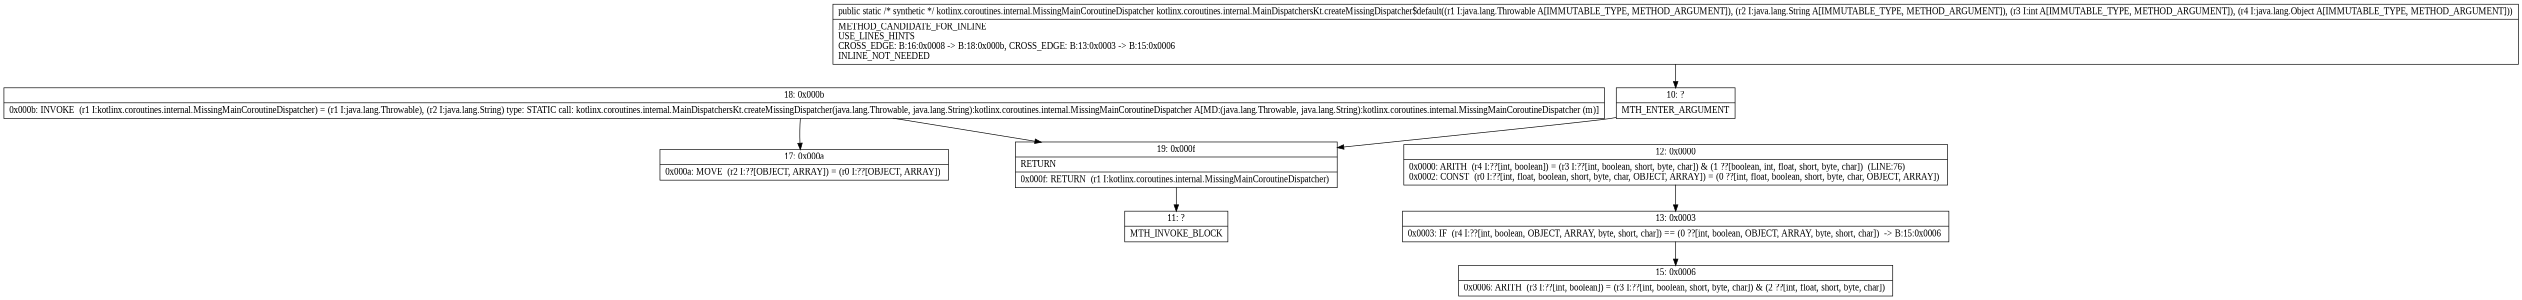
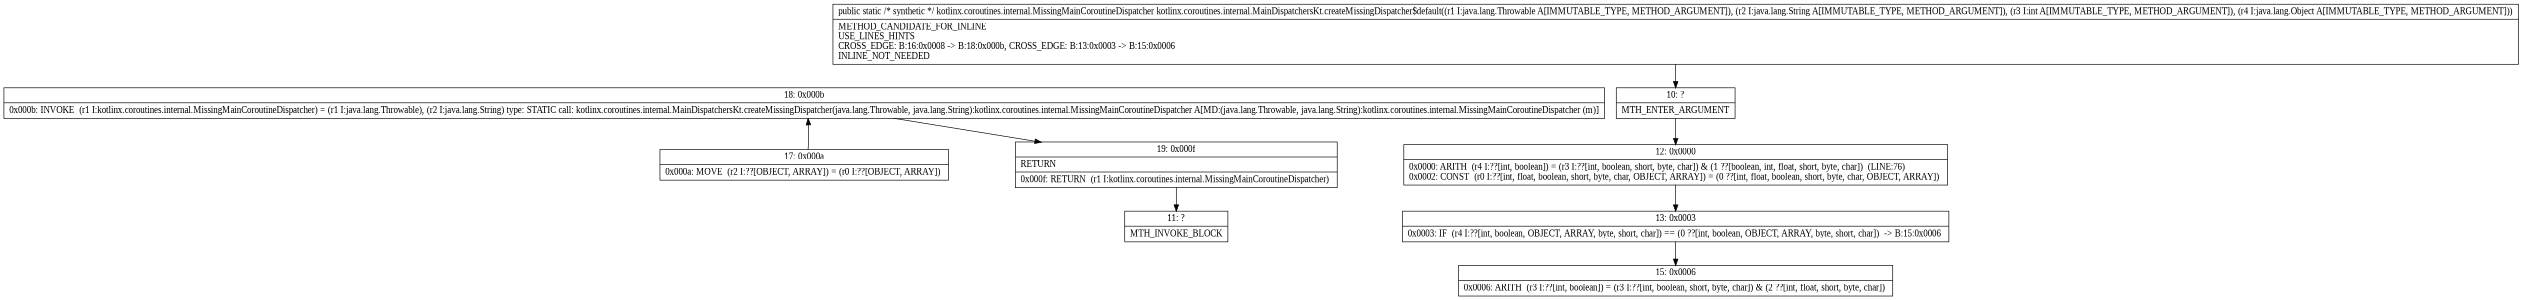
edge "18: 0x000b" -> "17: 0x000a": reversed
edge "10: ?" -> "19: 0x000f": now "10: ?" -> "12: 0x0000"
